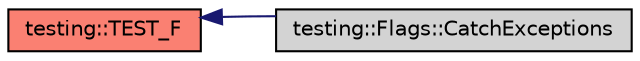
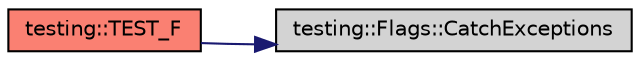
edge "testing::Flags::CatchExceptions" -> "testing::TEST_F": reversed
